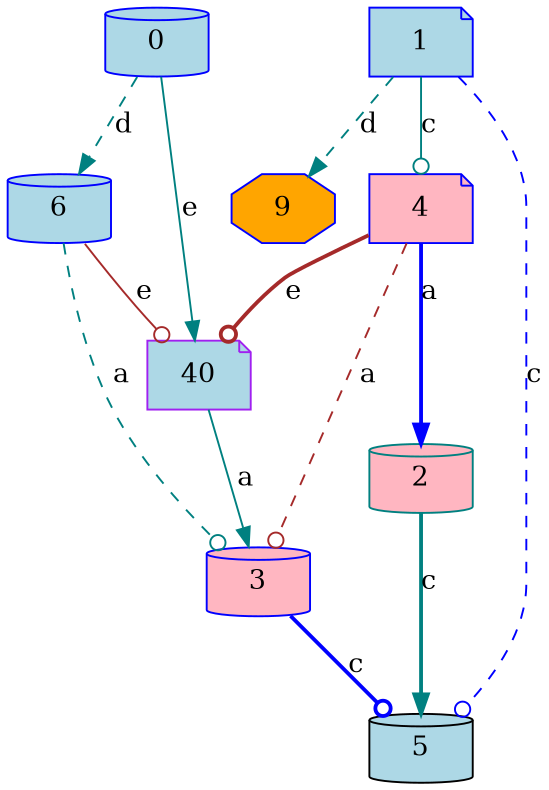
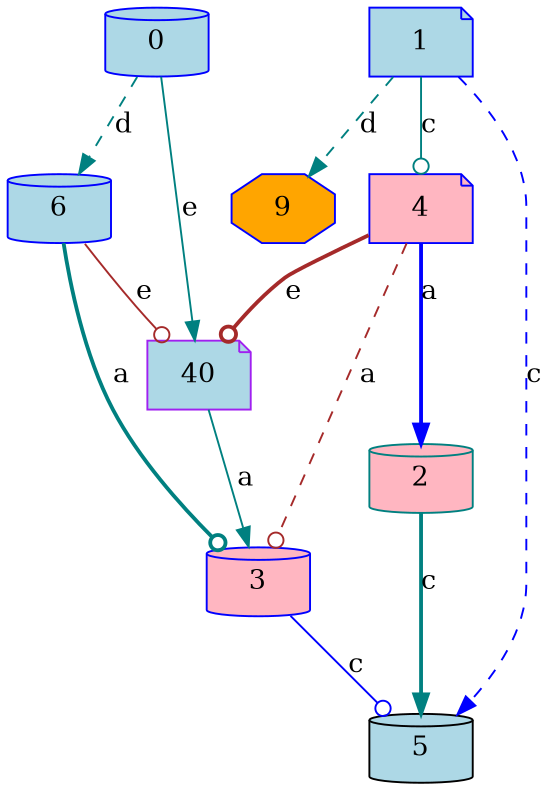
edge "1" -> "5": arrowhead odot -> normal
edge "6" -> "3": style dashed -> bold
edge "3" -> "5": style bold -> solid
